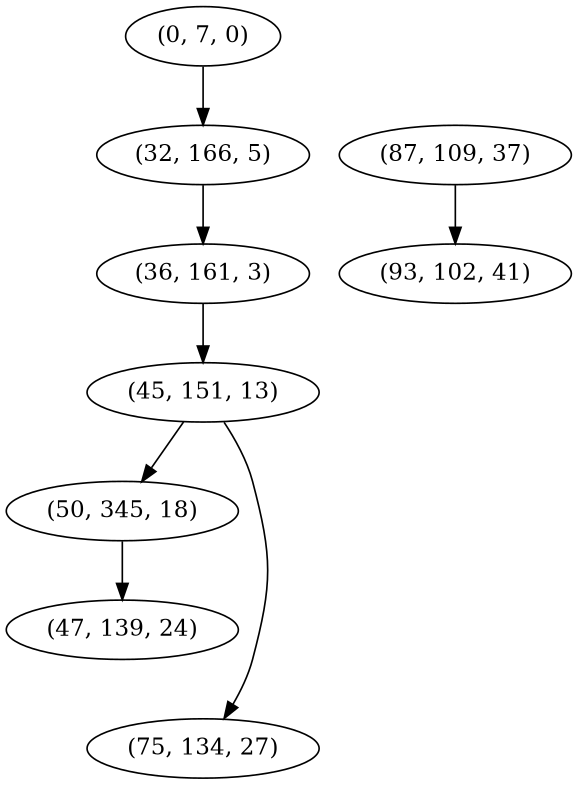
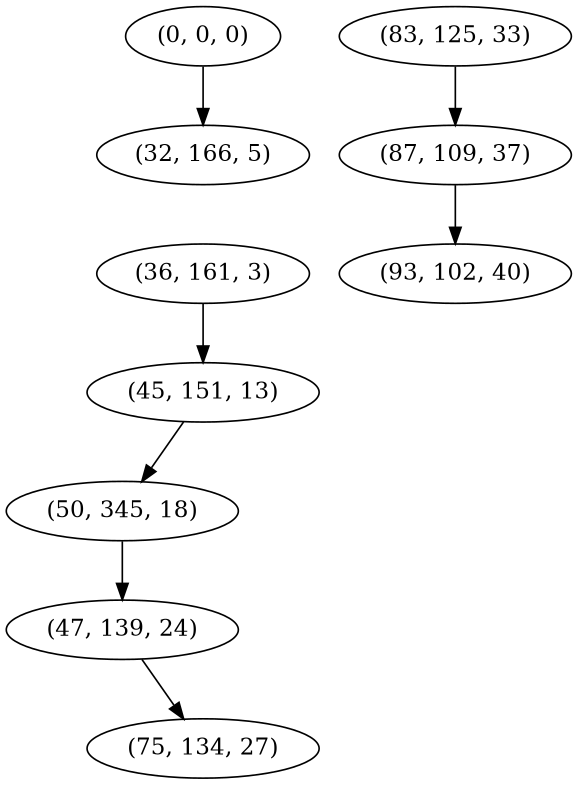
node "(0, 7, 0)": label "(0, 7, 0)" -> "(0, 0, 0)"
node "(83, 125, 33)": added
edge "(32, 166, 5)" -> "(36, 161, 3)": removed
node "(93, 102, 41)": label "(93, 102, 41)" -> "(93, 102, 40)"
edge "(45, 151, 13)" -> "(75, 134, 27)": now "(47, 139, 24)" -> "(75, 134, 27)"
